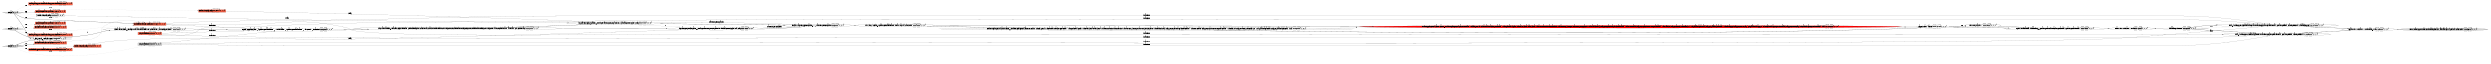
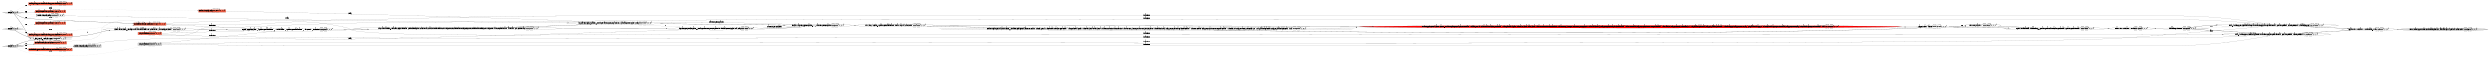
edge "compact['0', '1', '0']" -> "HoodieWriteConfig config@@@2@@@['0', '1', '0']": label "true" -> "config"
node "HoodieTableMetaClient metaClient@@@2@@@['1', '0', '0']": removed
node "HoodieWriteConfig config@@@2@@@['0', '0', '1']": fillcolor tomato -> lightgray
